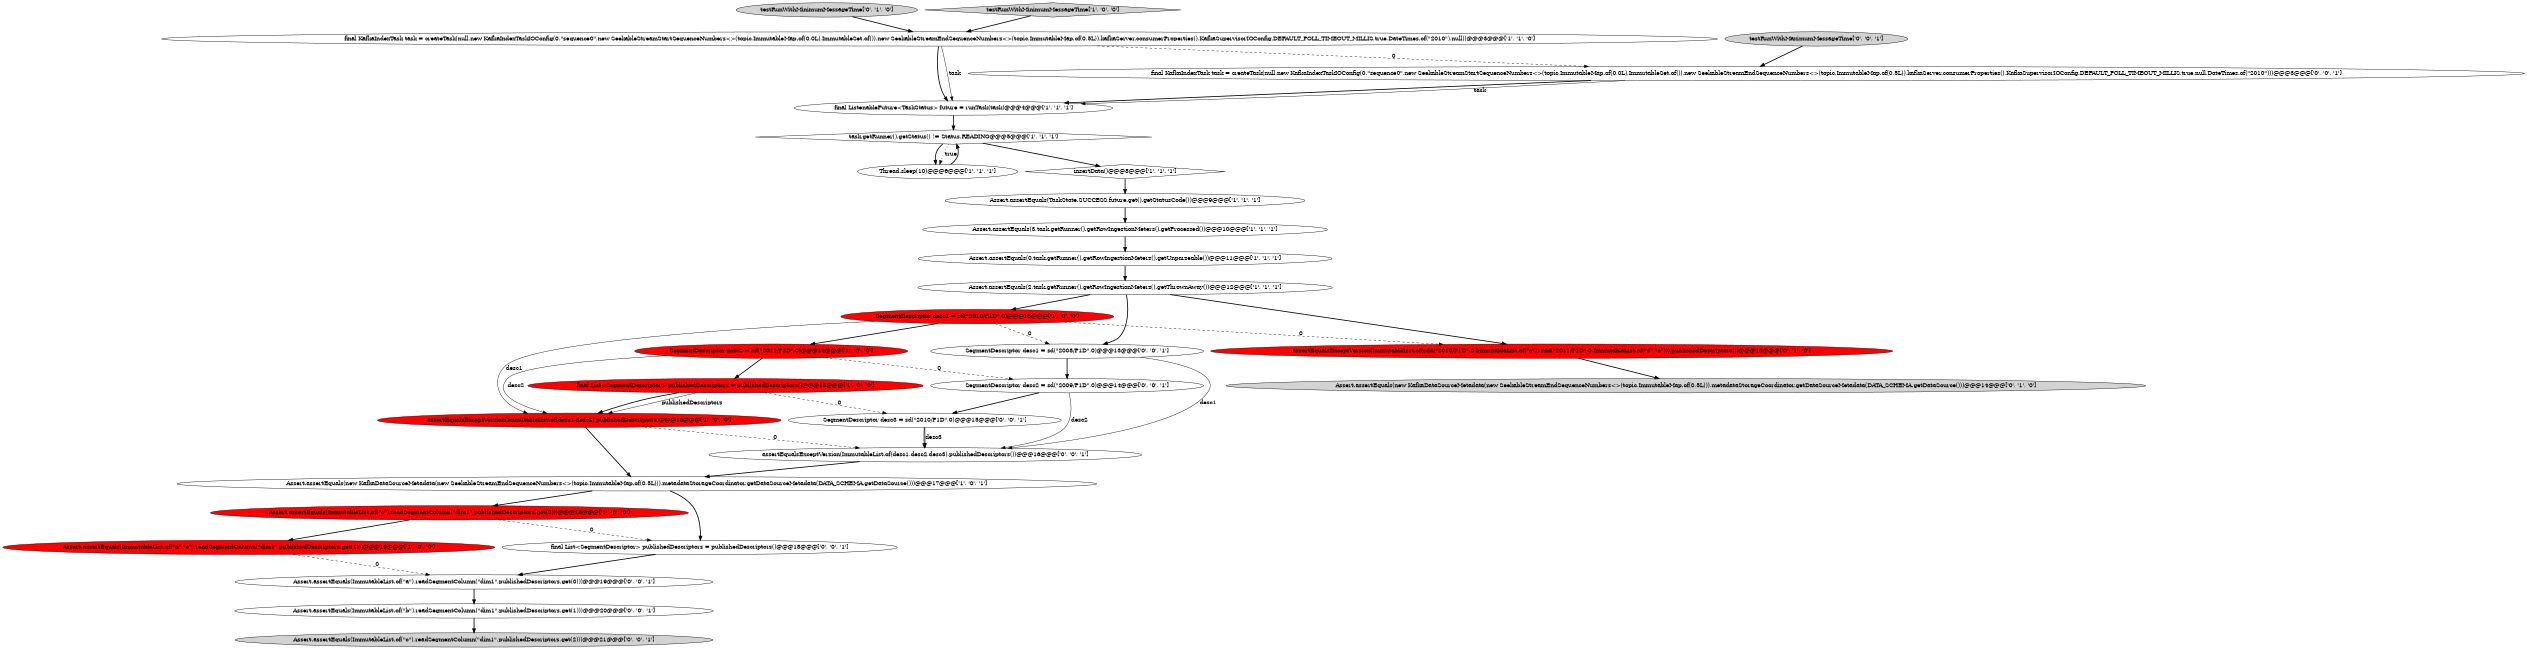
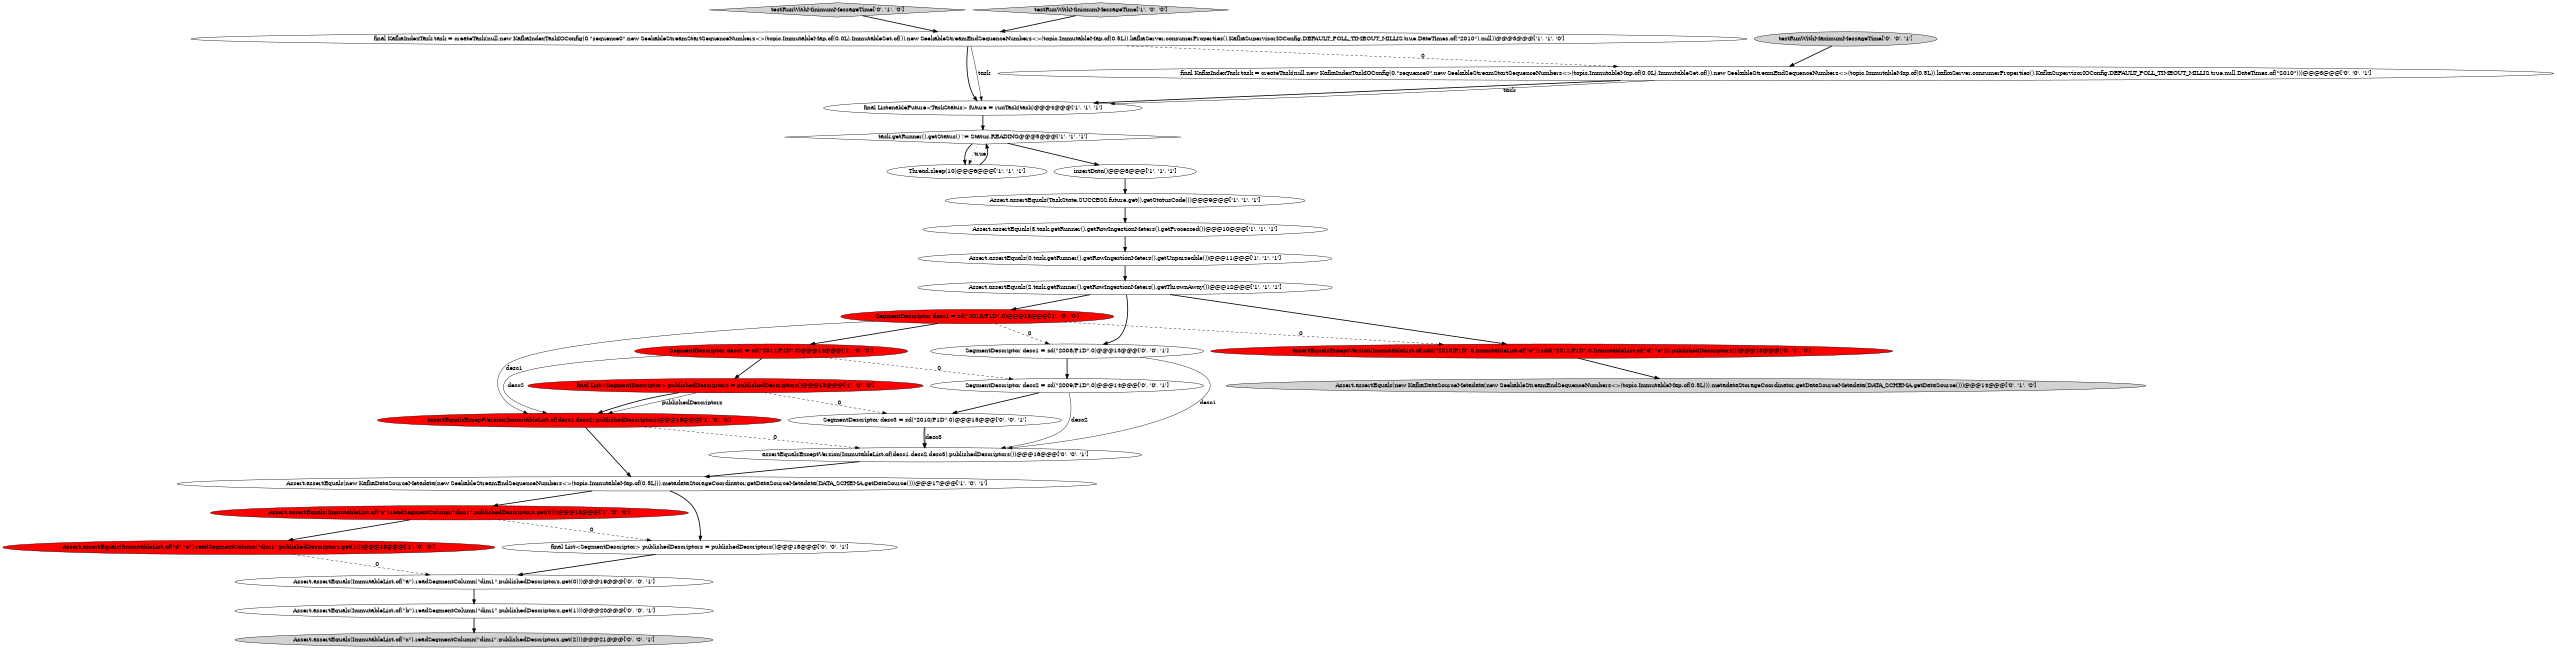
node "testRunWithMinimumMessageTime['0', '1', '0']": shape ellipse -> diamond
node "insertData()@@@8@@@['1', '1', '1']": shape diamond -> ellipse
